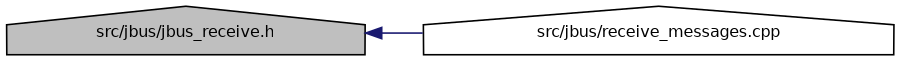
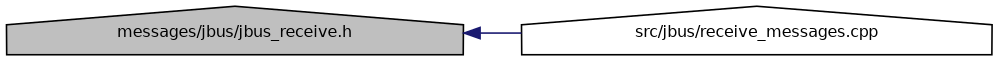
node "src/jbus/jbus_receive.h": label "src/jbus/jbus_receive.h" -> "messages/jbus/jbus_receive.h"
